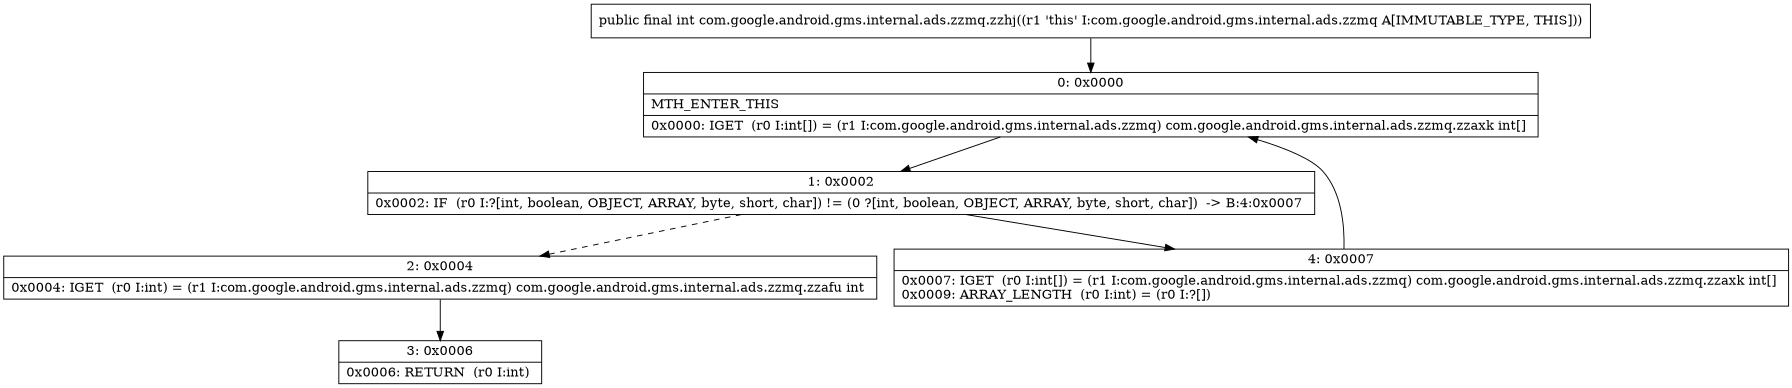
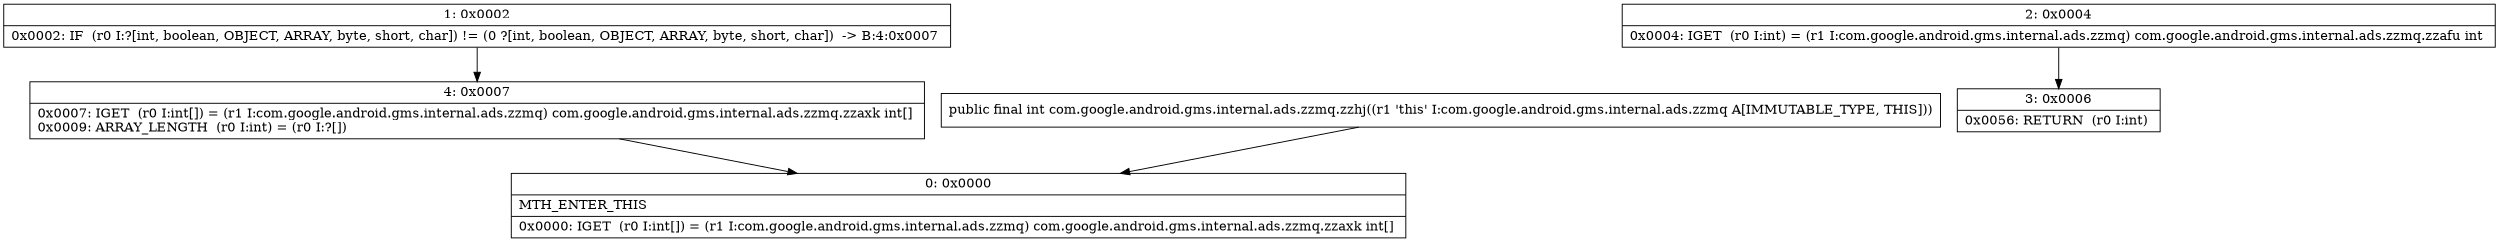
edge "0: 0x0000" -> "1: 0x0002": removed
edge "1: 0x0002" -> "2: 0x0004": removed
node "3: 0x0006": text "0x0006: RETURN  (r0 I:int)" -> "0x0056: RETURN  (r0 I:int)"
